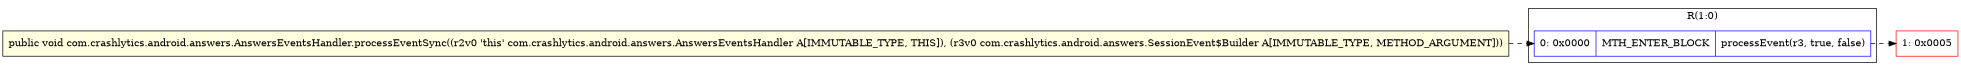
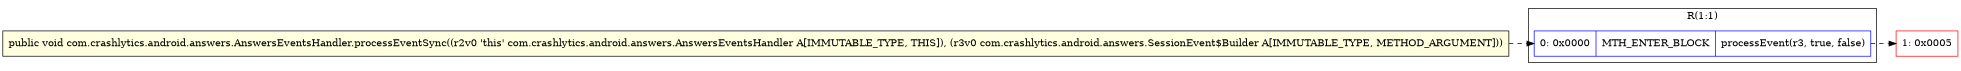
cluster "R(1:0)": label "R(1:0)" -> "R(1:1)"
